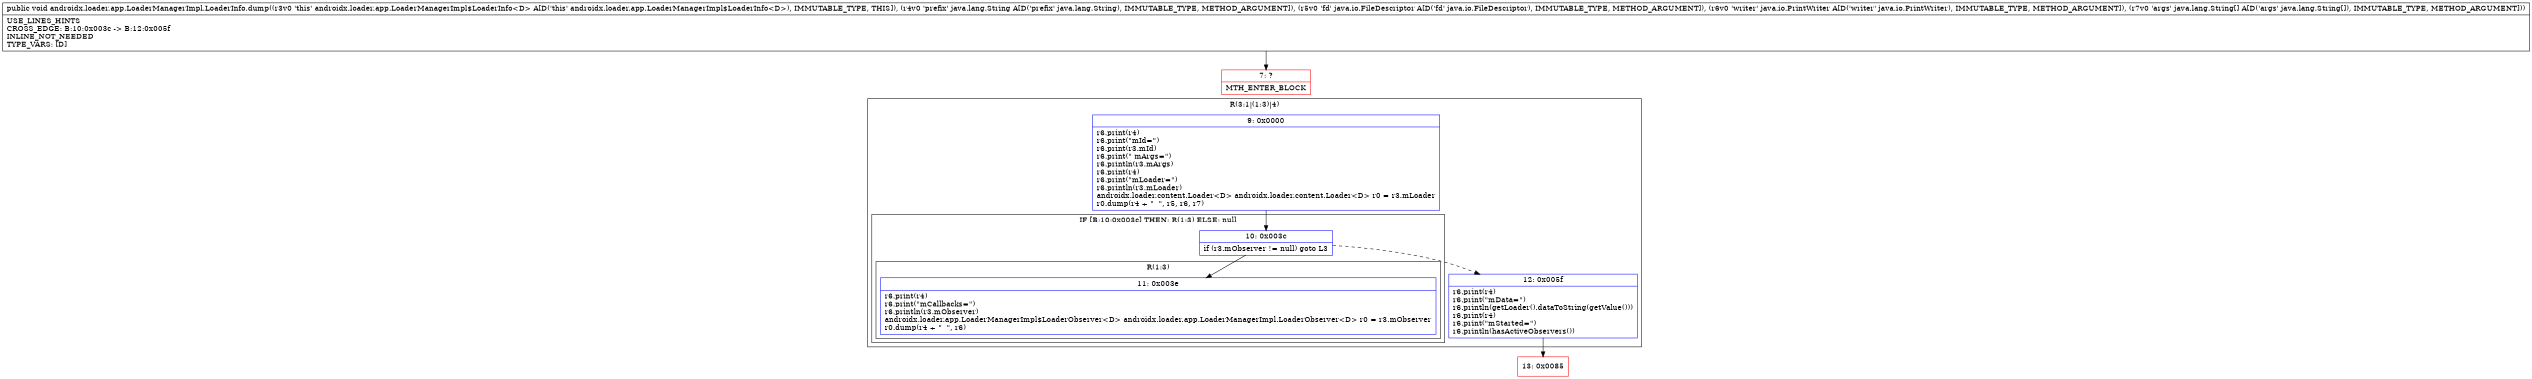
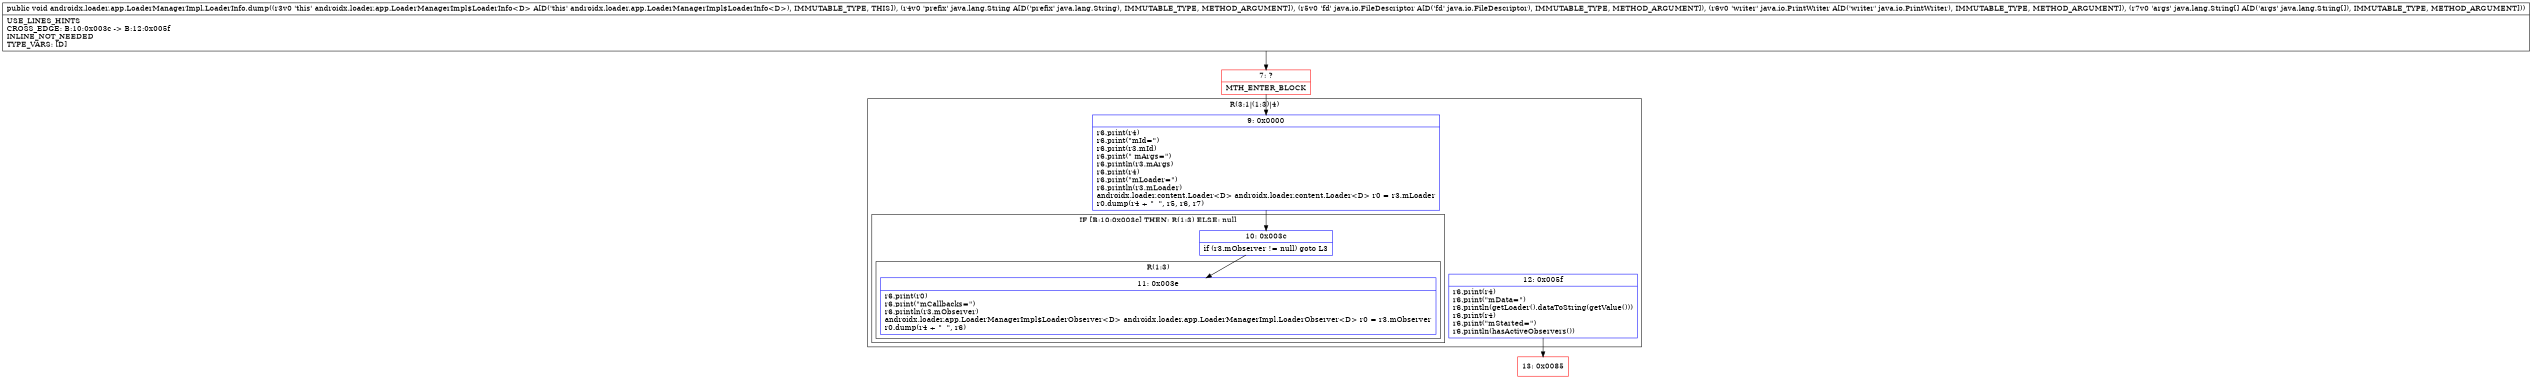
edge "7: ?" -> "9: 0x0000": added
edge "10: 0x003c" -> "12: 0x005f": removed
node "11: 0x003e": text "r6.print(r4)" -> "r6.print(r0)"
